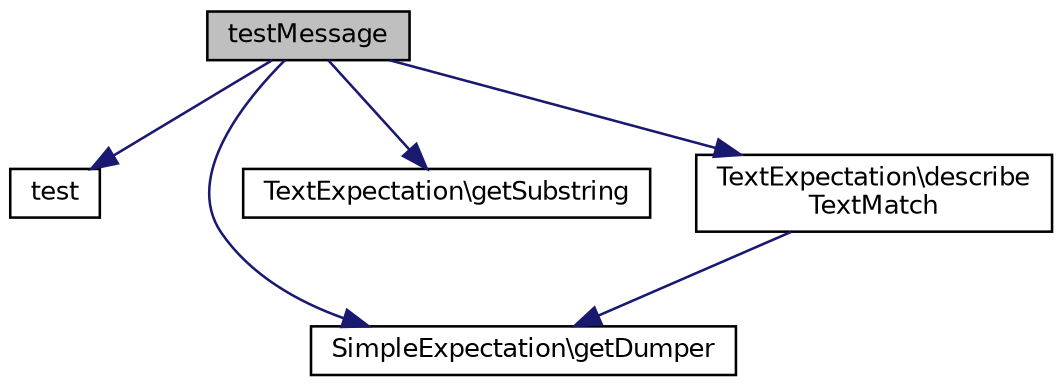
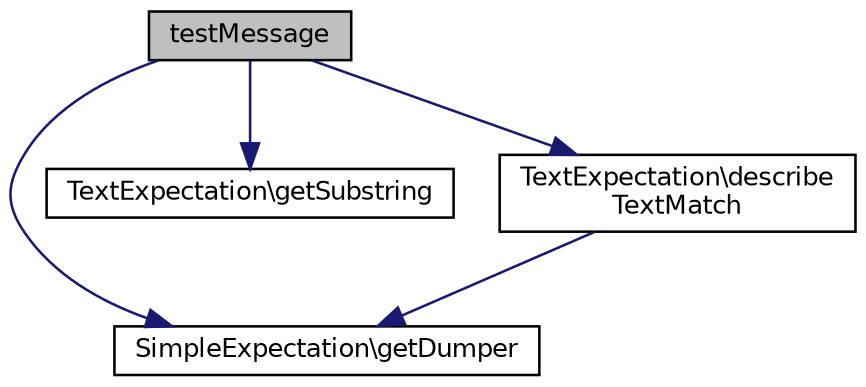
node "test": removed
